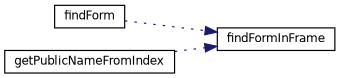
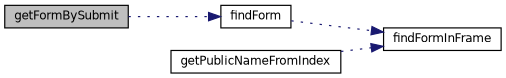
node "getFormBySubmit": added
